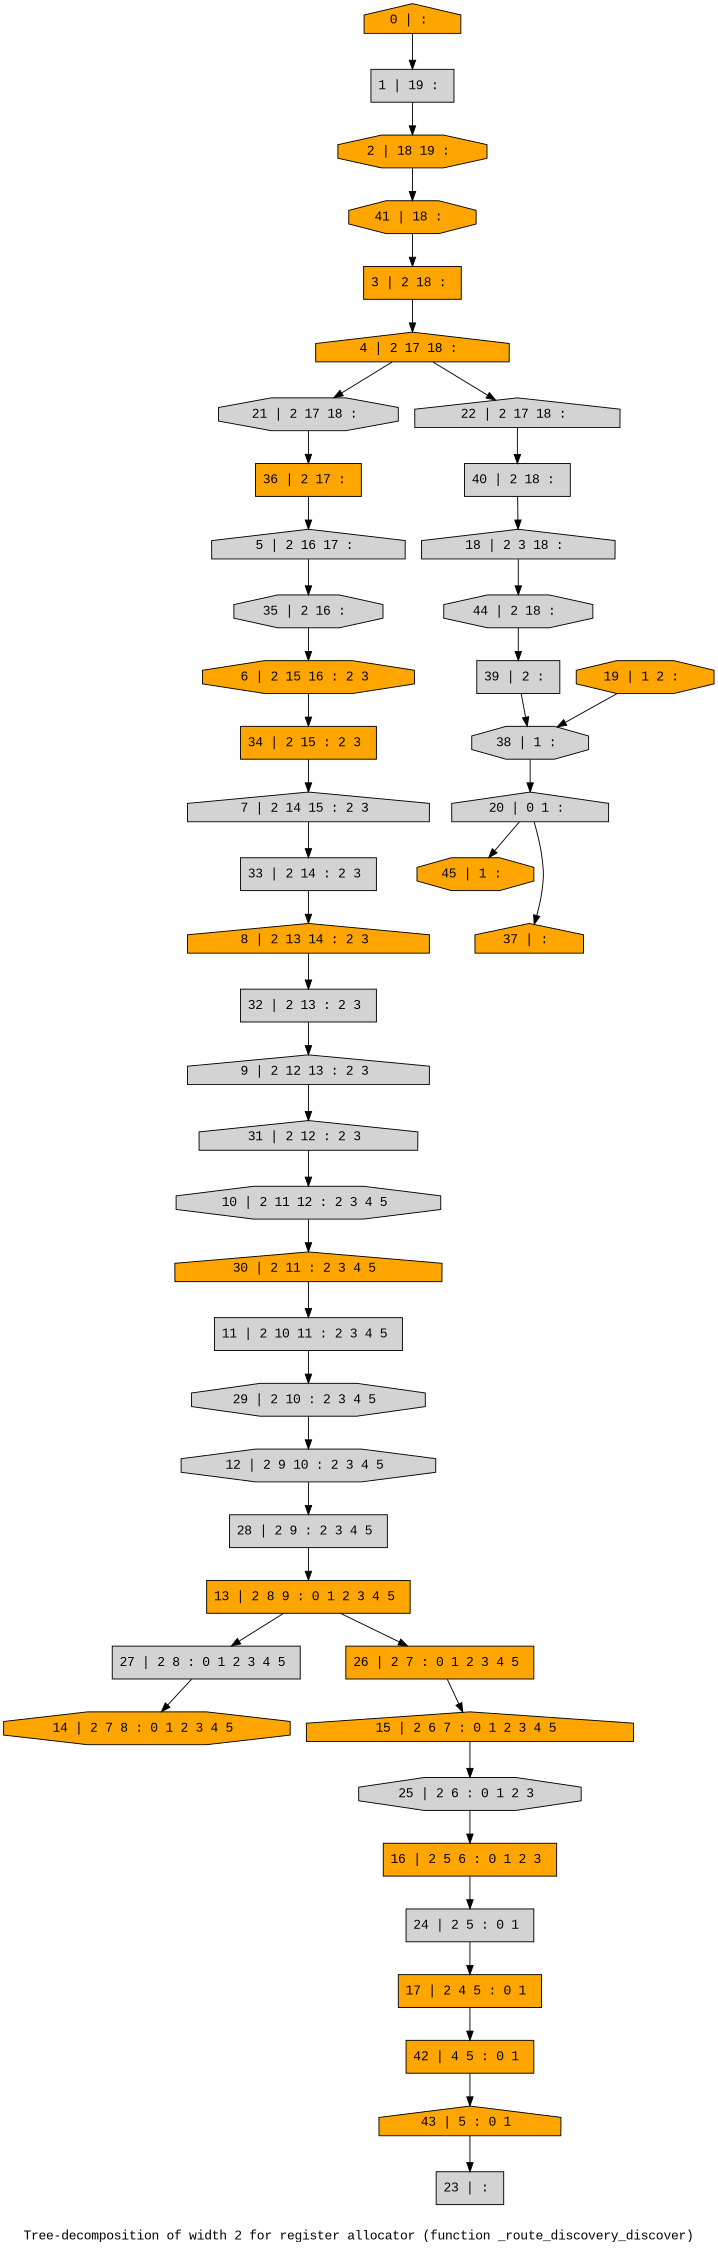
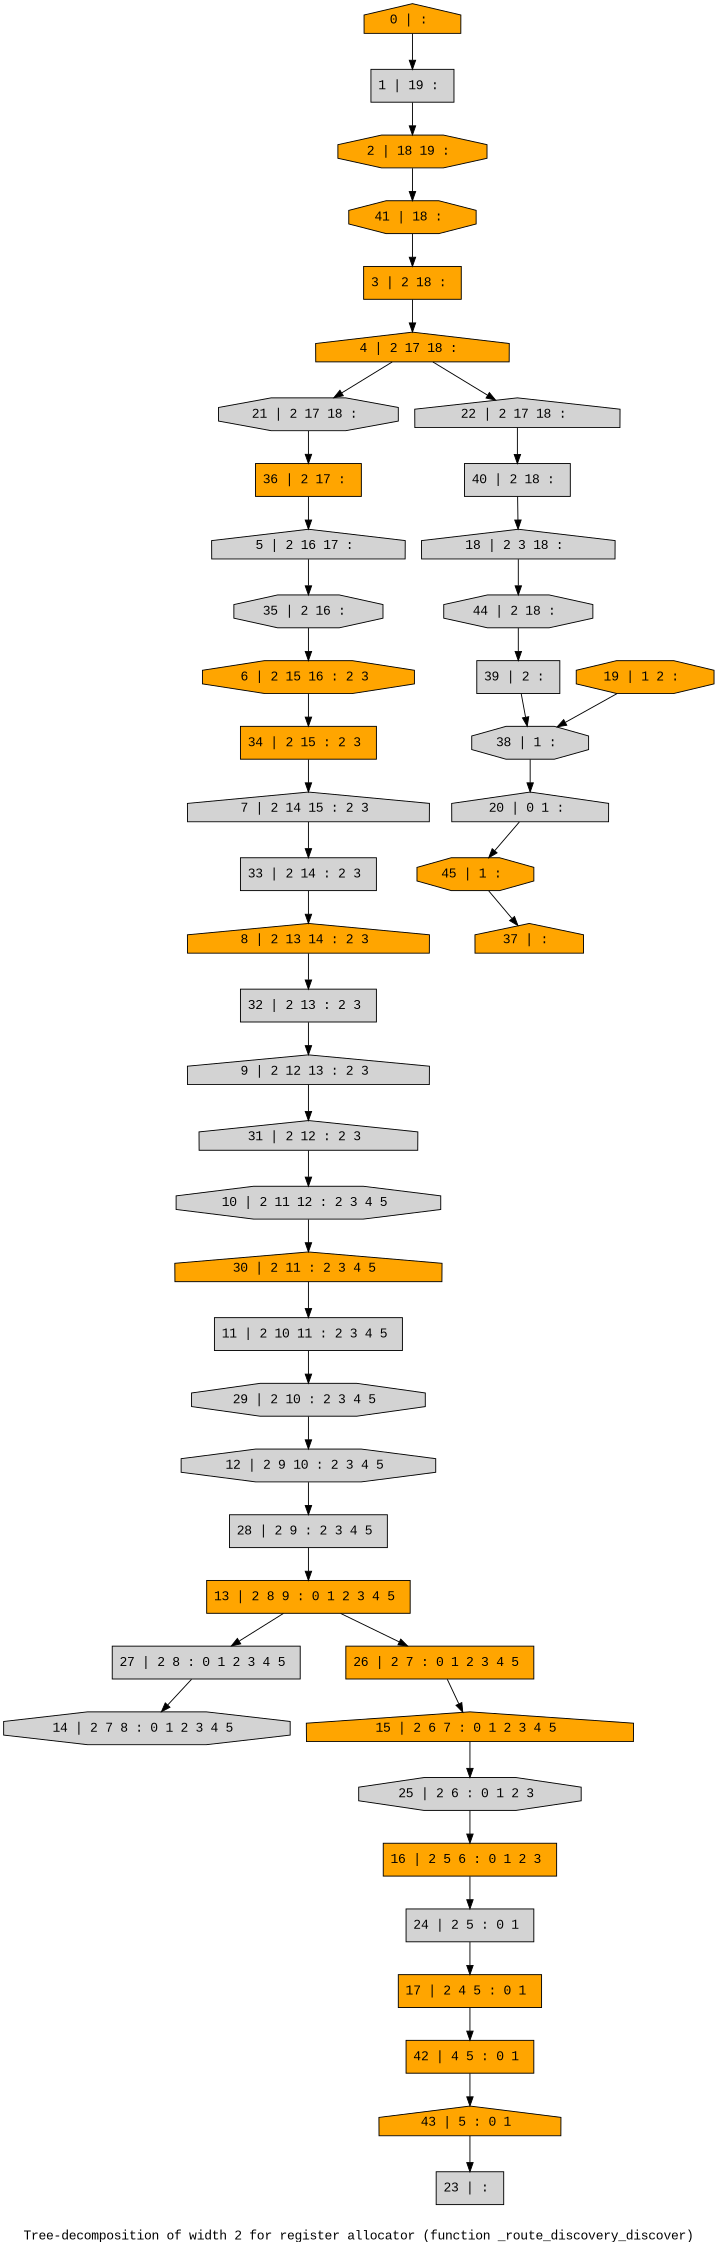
edge "20 | 0 1 :" -> "37 | :": now "45 | 1 :" -> "37 | :"
node "14 | 2 7 8 : 0 1 2 3 4 5": fillcolor orange -> lightgrey
